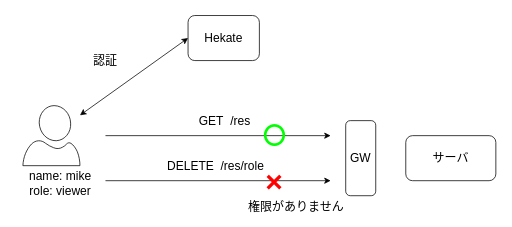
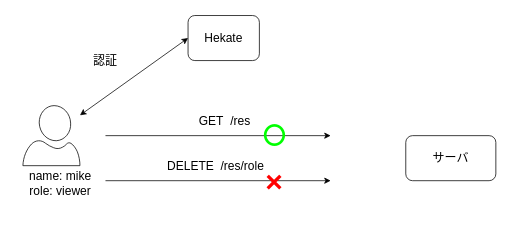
node "GW": removed
node "権限がありません": removed
